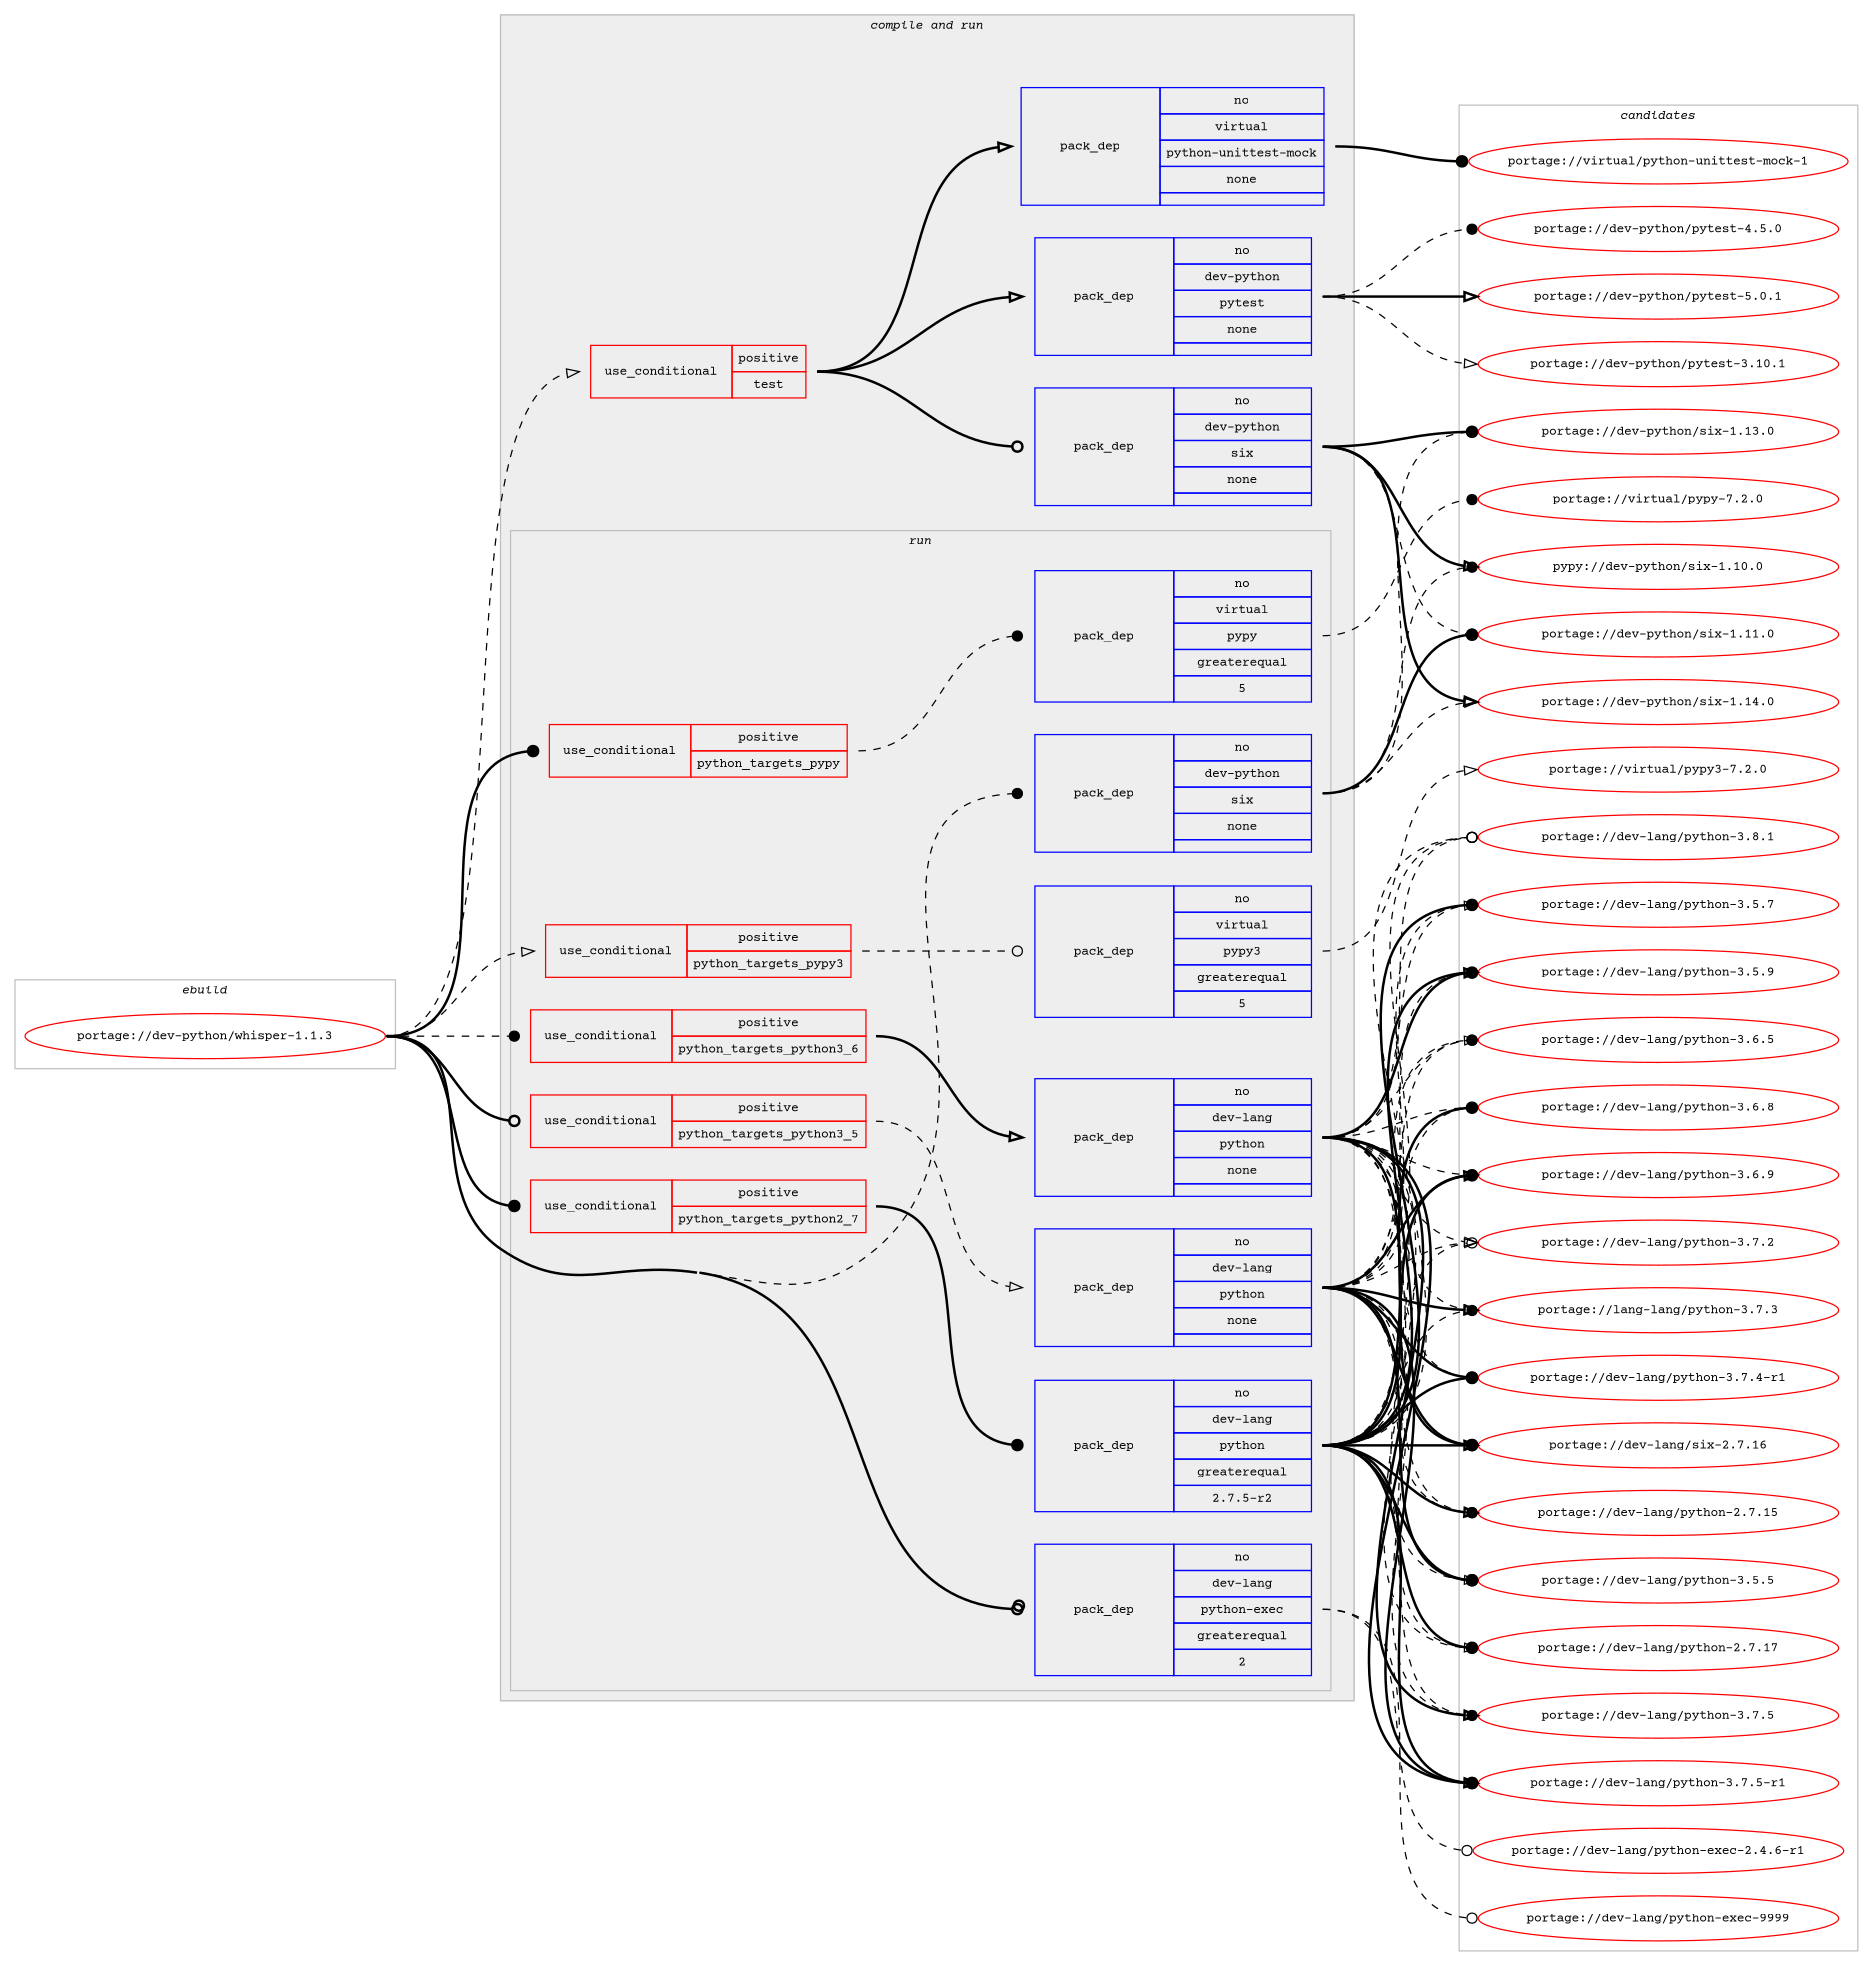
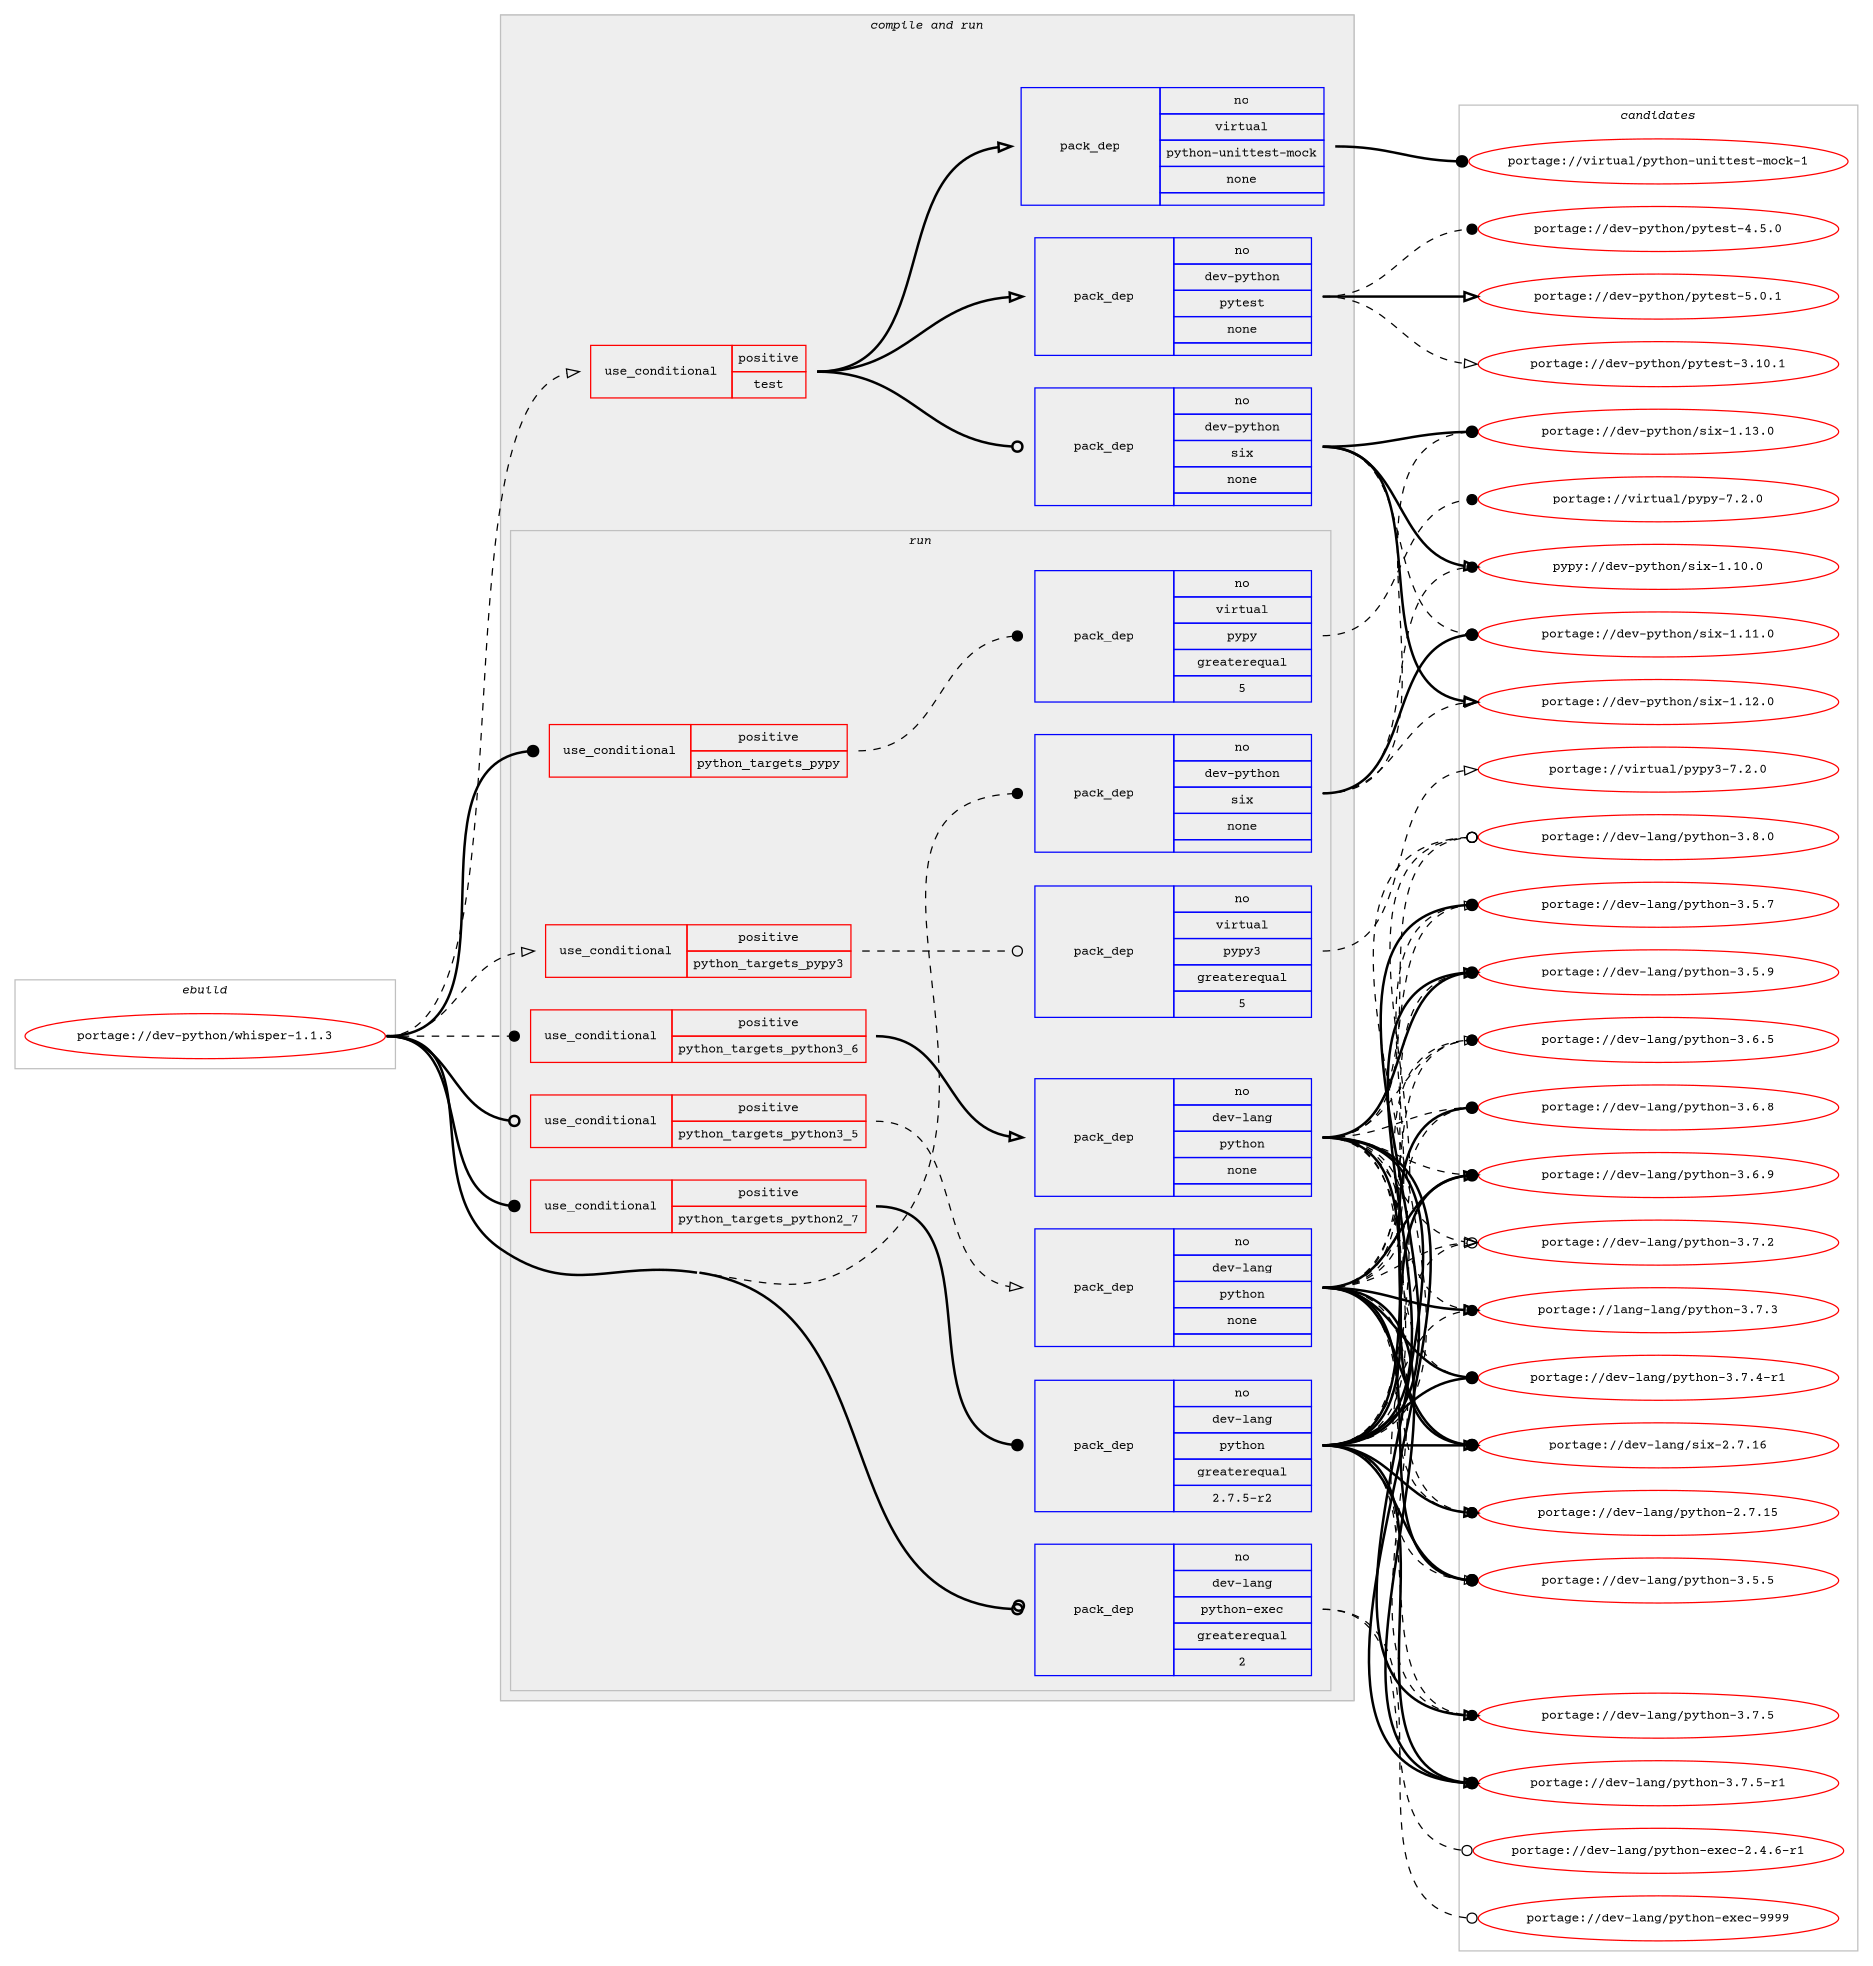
node "portage://dev-python/six-1.14.0": label "portage://dev-python/six-1.14.0" -> "portage://dev-python/six-1.12.0"
node "portage://dev-lang/python-3.8.1": label "portage://dev-lang/python-3.8.1" -> "portage://dev-lang/python-3.8.0"
node "portage://dev-lang/python-2.7.17": removed
